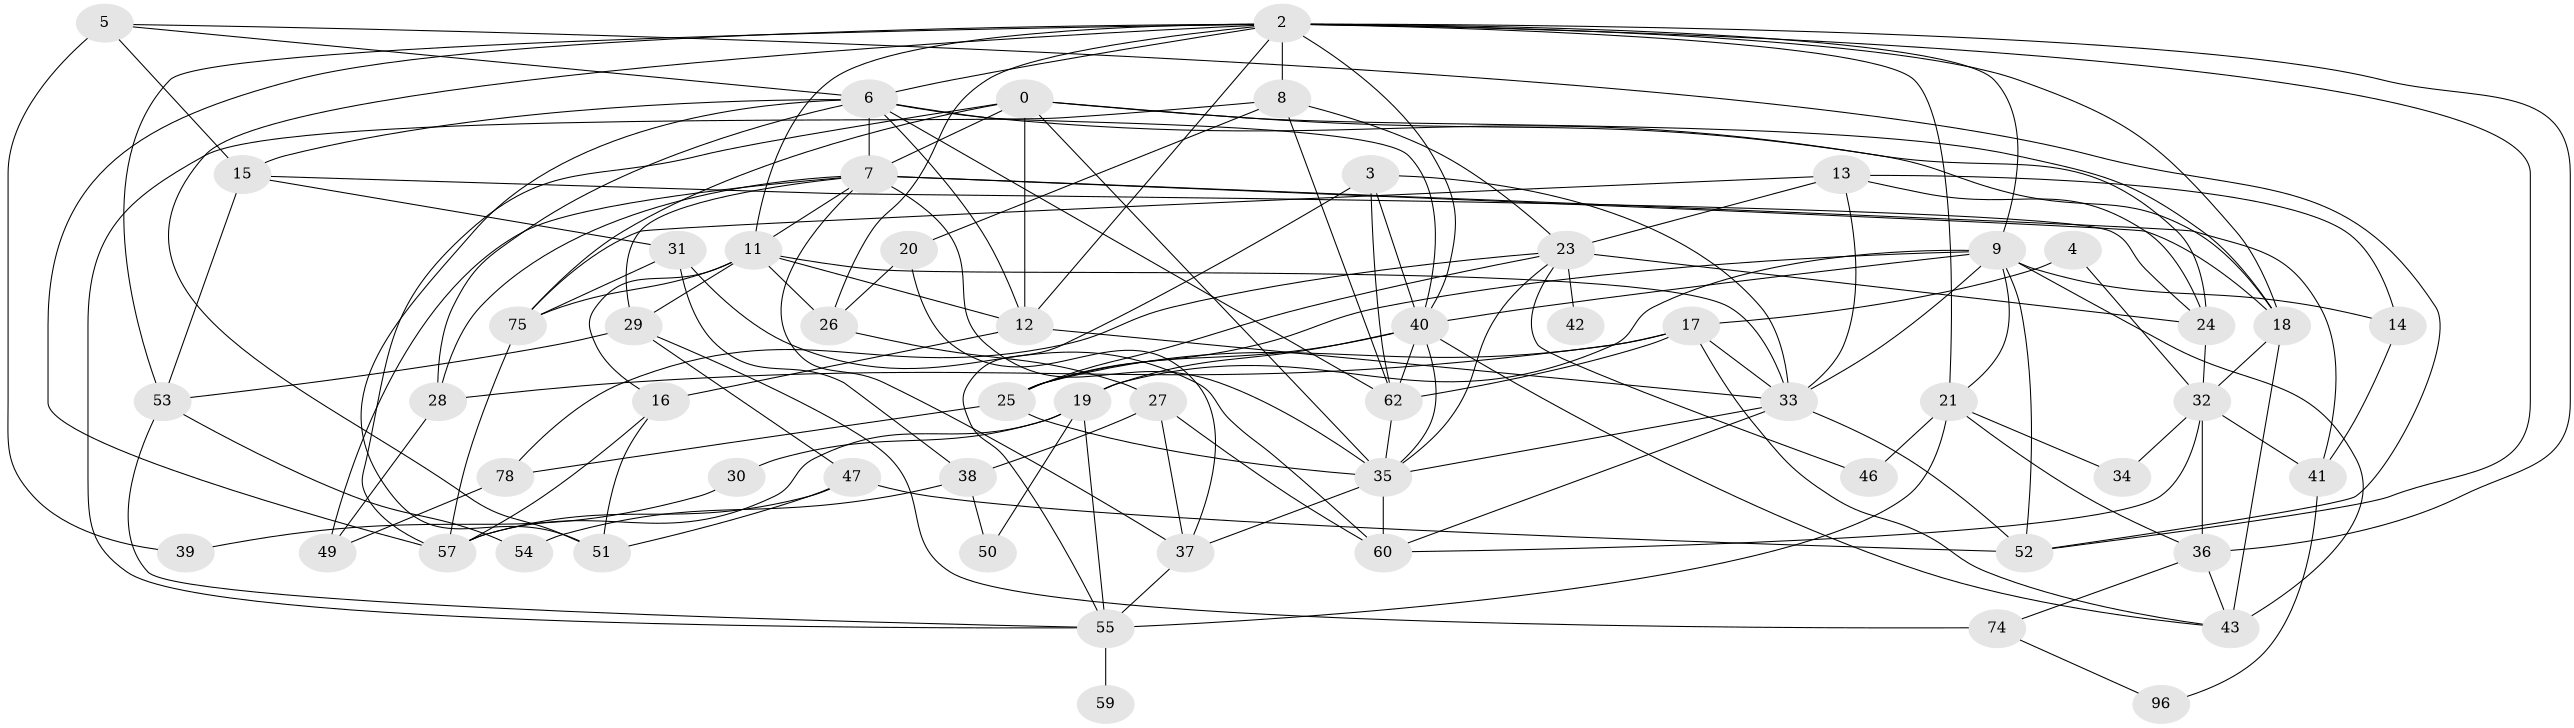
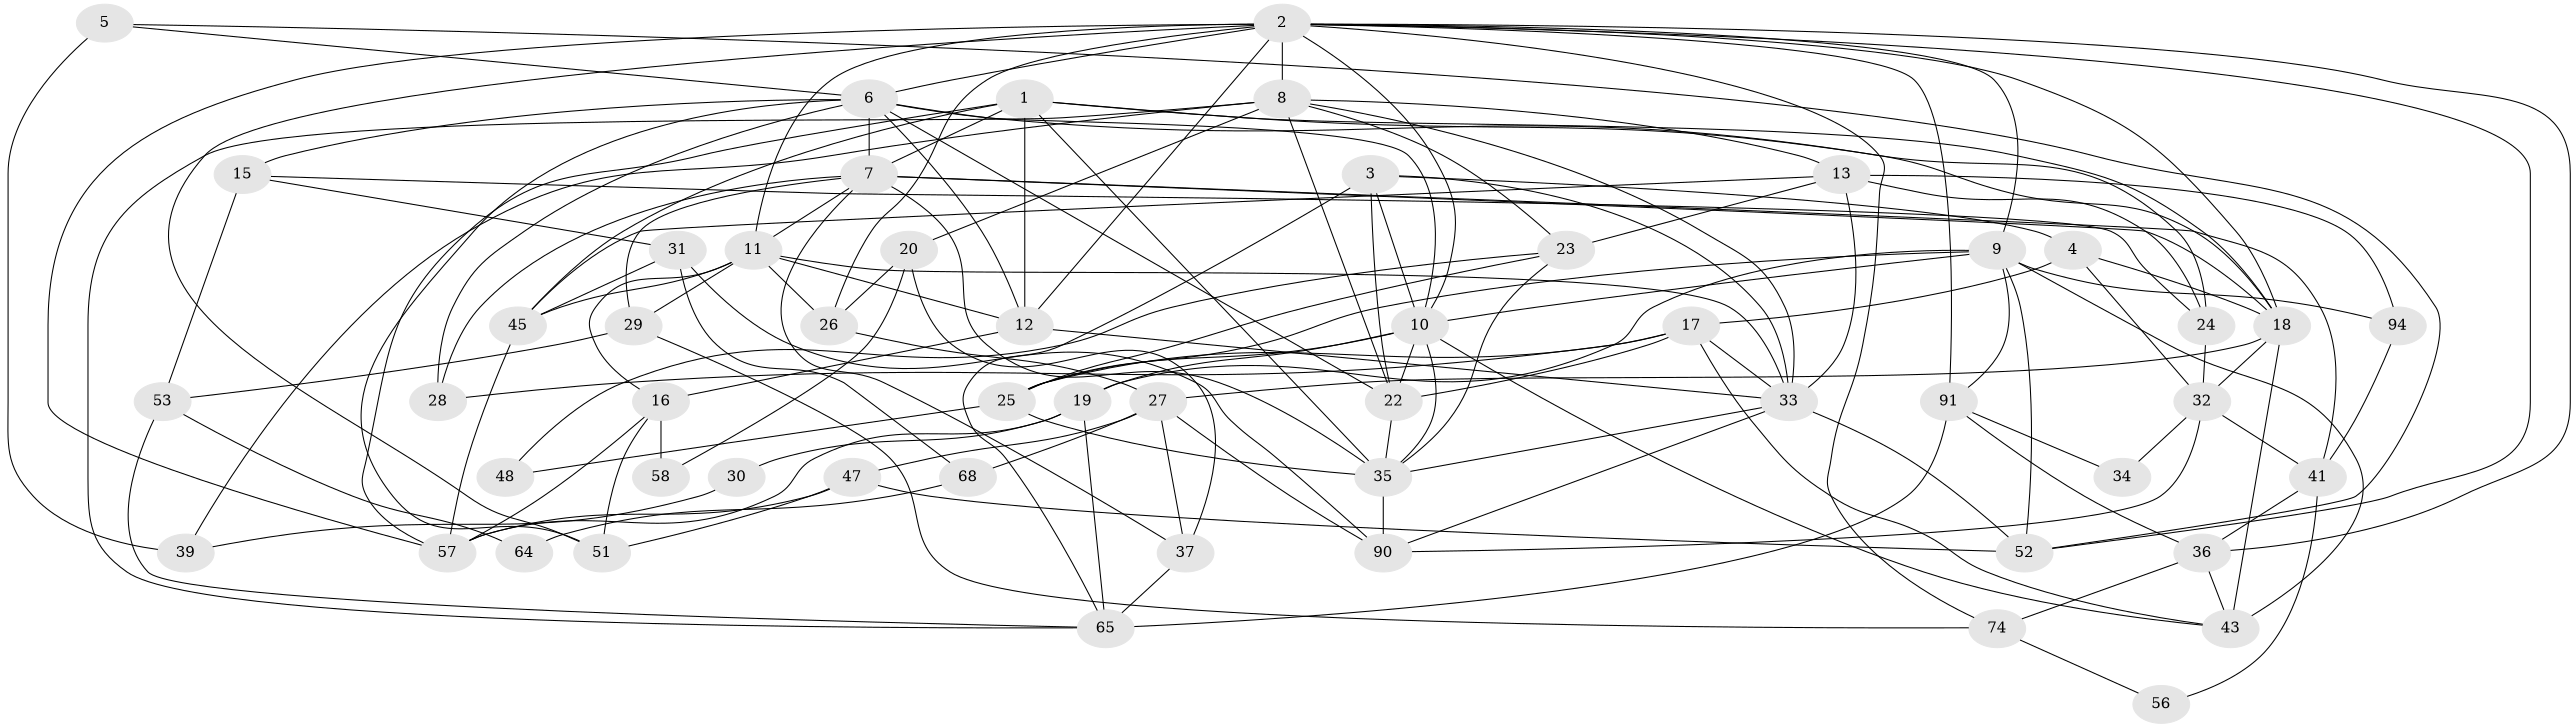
edge "2" -- "53": now "2" -- "74"
edge "5" -- "15": removed
node "0": label "0" -> "1"
edge "8" -- "13": added
edge "8" -- "39": added
edge "3" -- "4": added
edge "4" -- "18": added
edge "23" -- "24": removed
node "75": label "75" -> "45"
node "40": label "40" -> "10"
node "42": removed
node "14": label "14" -> "94"
edge "9" -- "33": now "8" -- "33"
edge "18" -- "27": added
edge "29" -- "47": now "27" -- "47"
node "62": label "62" -> "22"
node "21": label "21" -> "91"
node "78": label "78" -> "48"
node "58": added
node "38": label "38" -> "68"
node "46": removed
edge "32" -- "36": now "41" -- "36"
edge "35" -- "37": removed
node "49": removed
node "54": label "54" -> "64"
node "50": removed
node "60": label "60" -> "90"
node "55": label "55" -> "65"
node "59": removed
node "96": label "96" -> "56"
